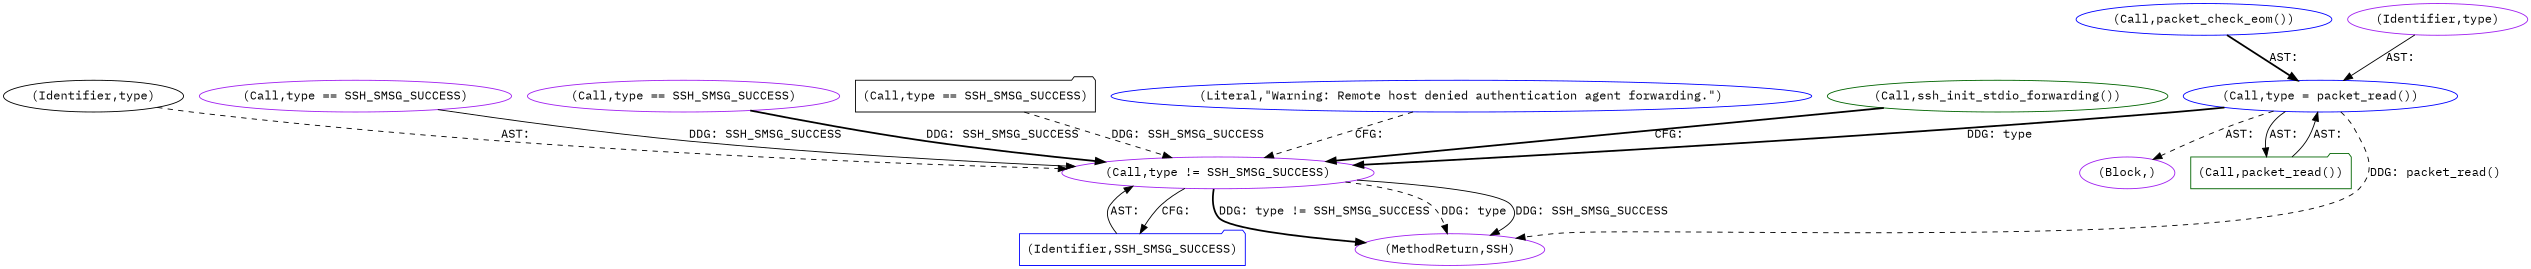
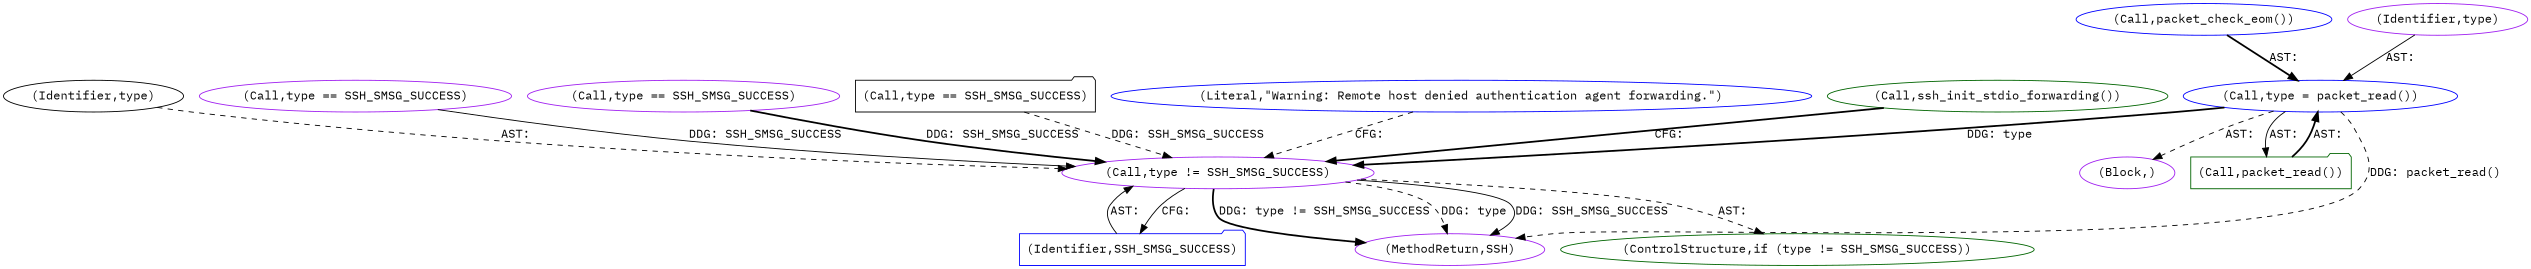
edge "(Call,packet_read())" -> "(Call,type = packet_read())": style solid -> bold
node "(ControlStructure,if (type != SSH_SMSG_SUCCESS))": added
